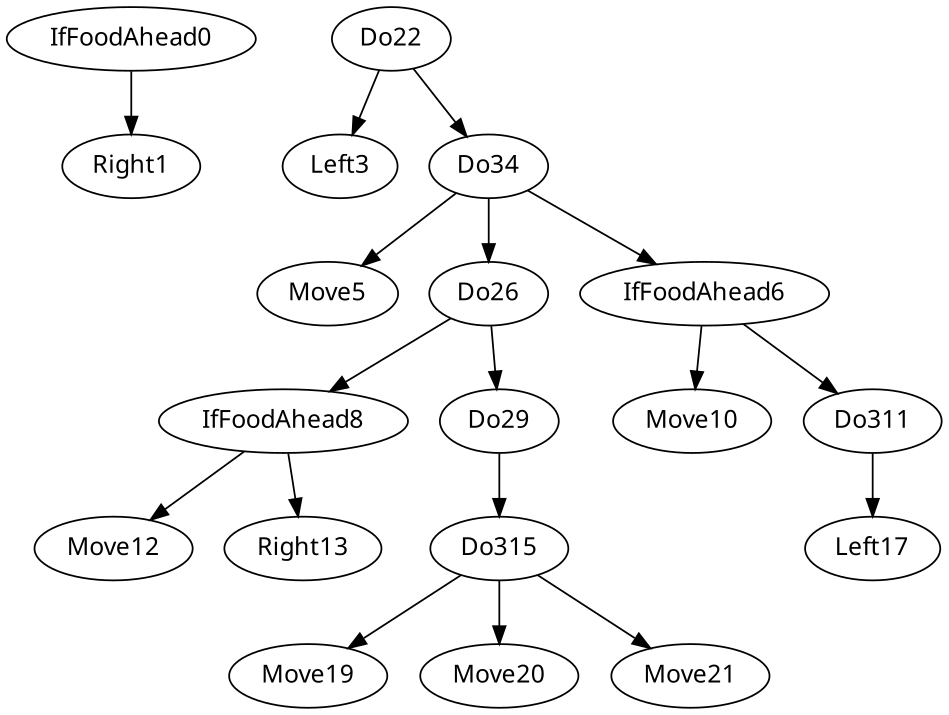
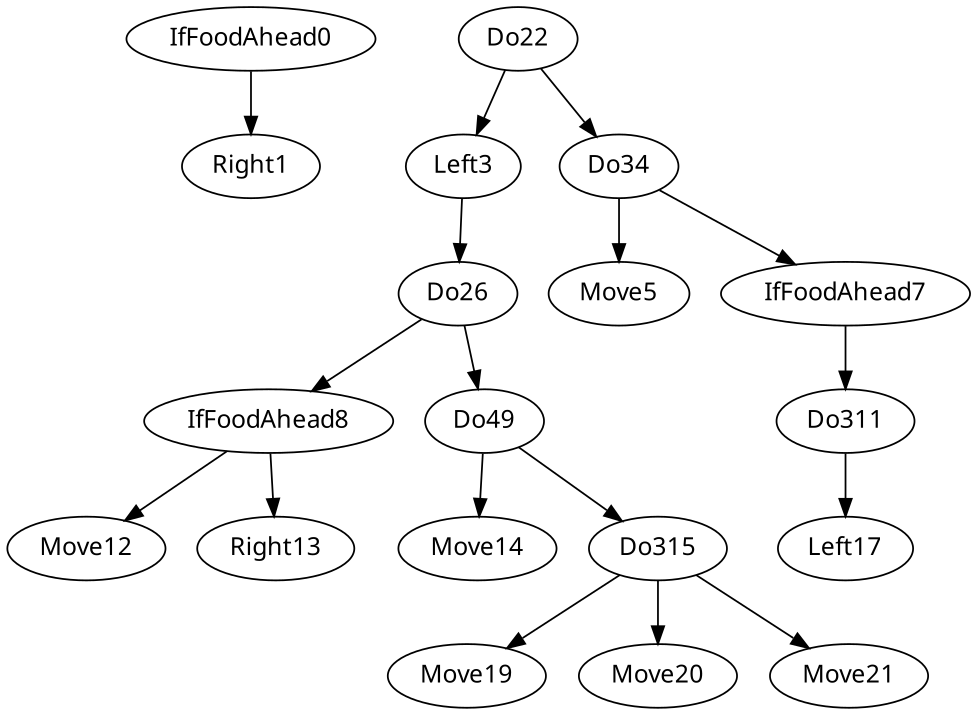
edge "Do34" -> "Do26": now "Left3" -> "Do26"
node "IfFoodAhead6": label "IfFoodAhead6" -> "IfFoodAhead7"
node "Do29": label "Do29" -> "Do49"
node "Move10": removed
node "Move14": added
